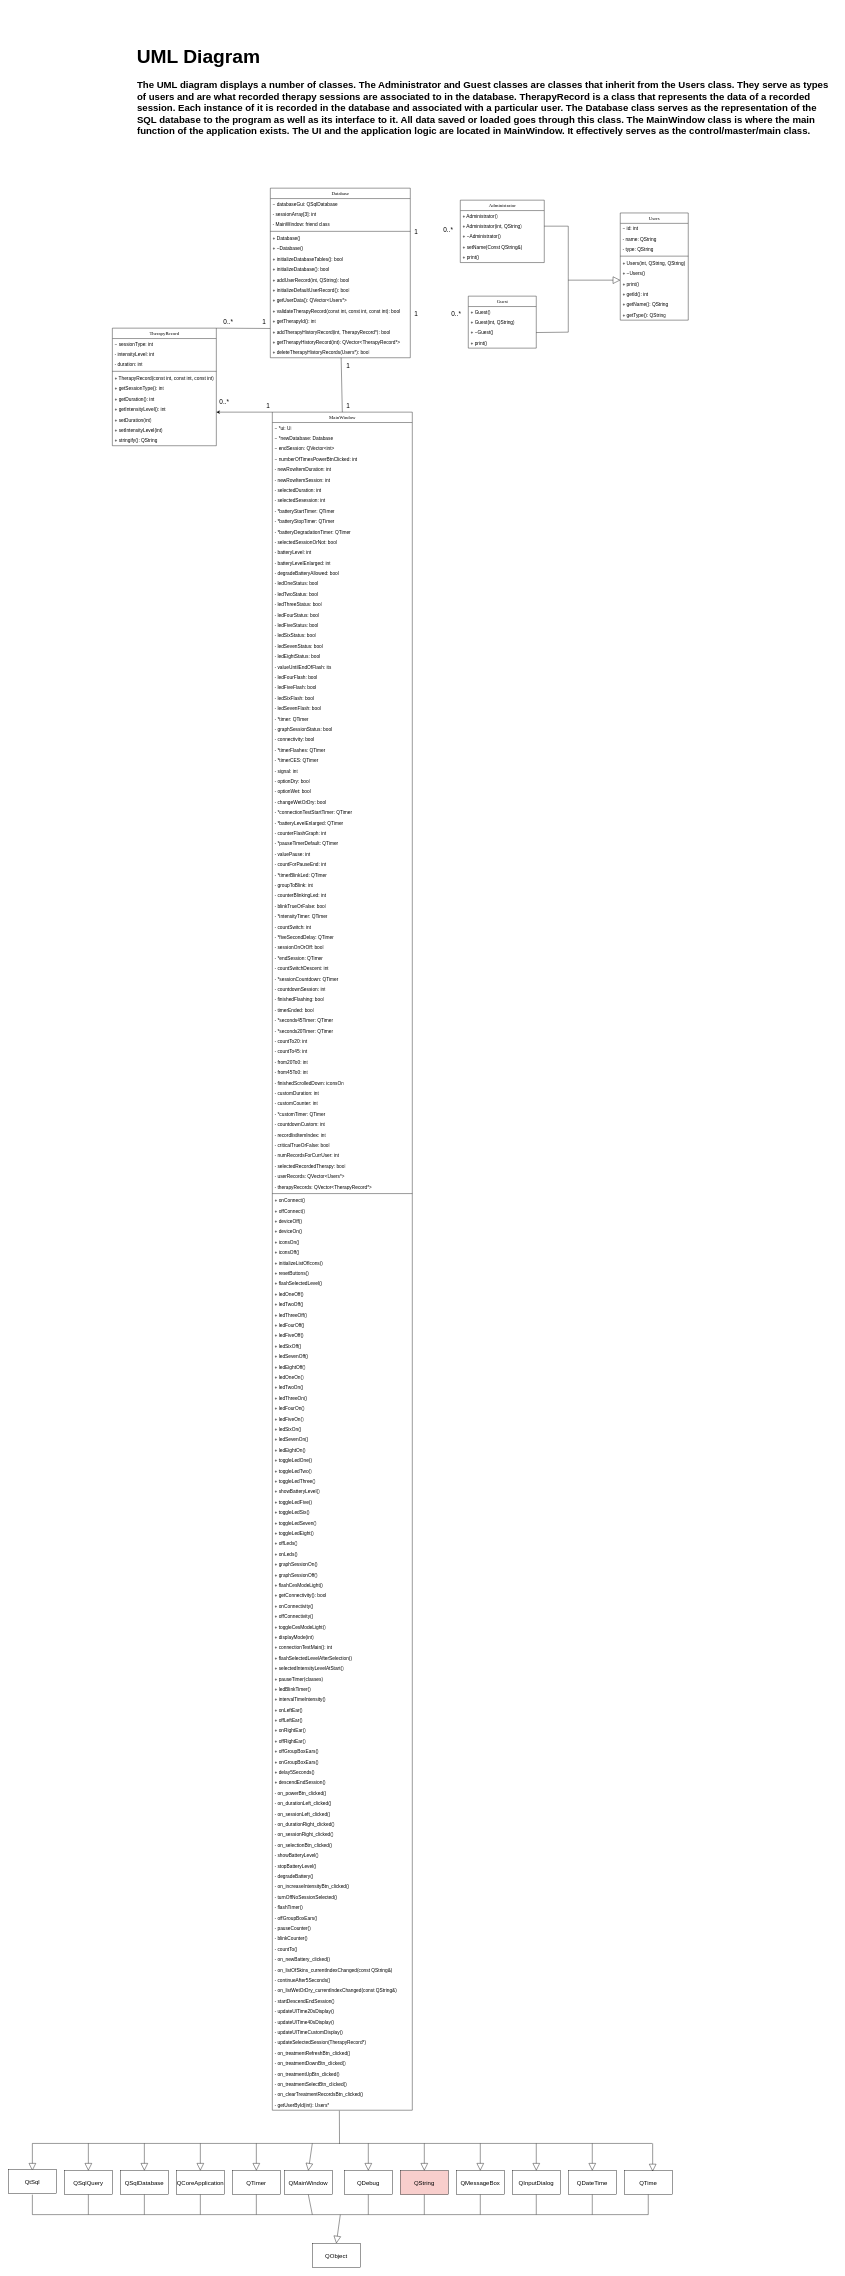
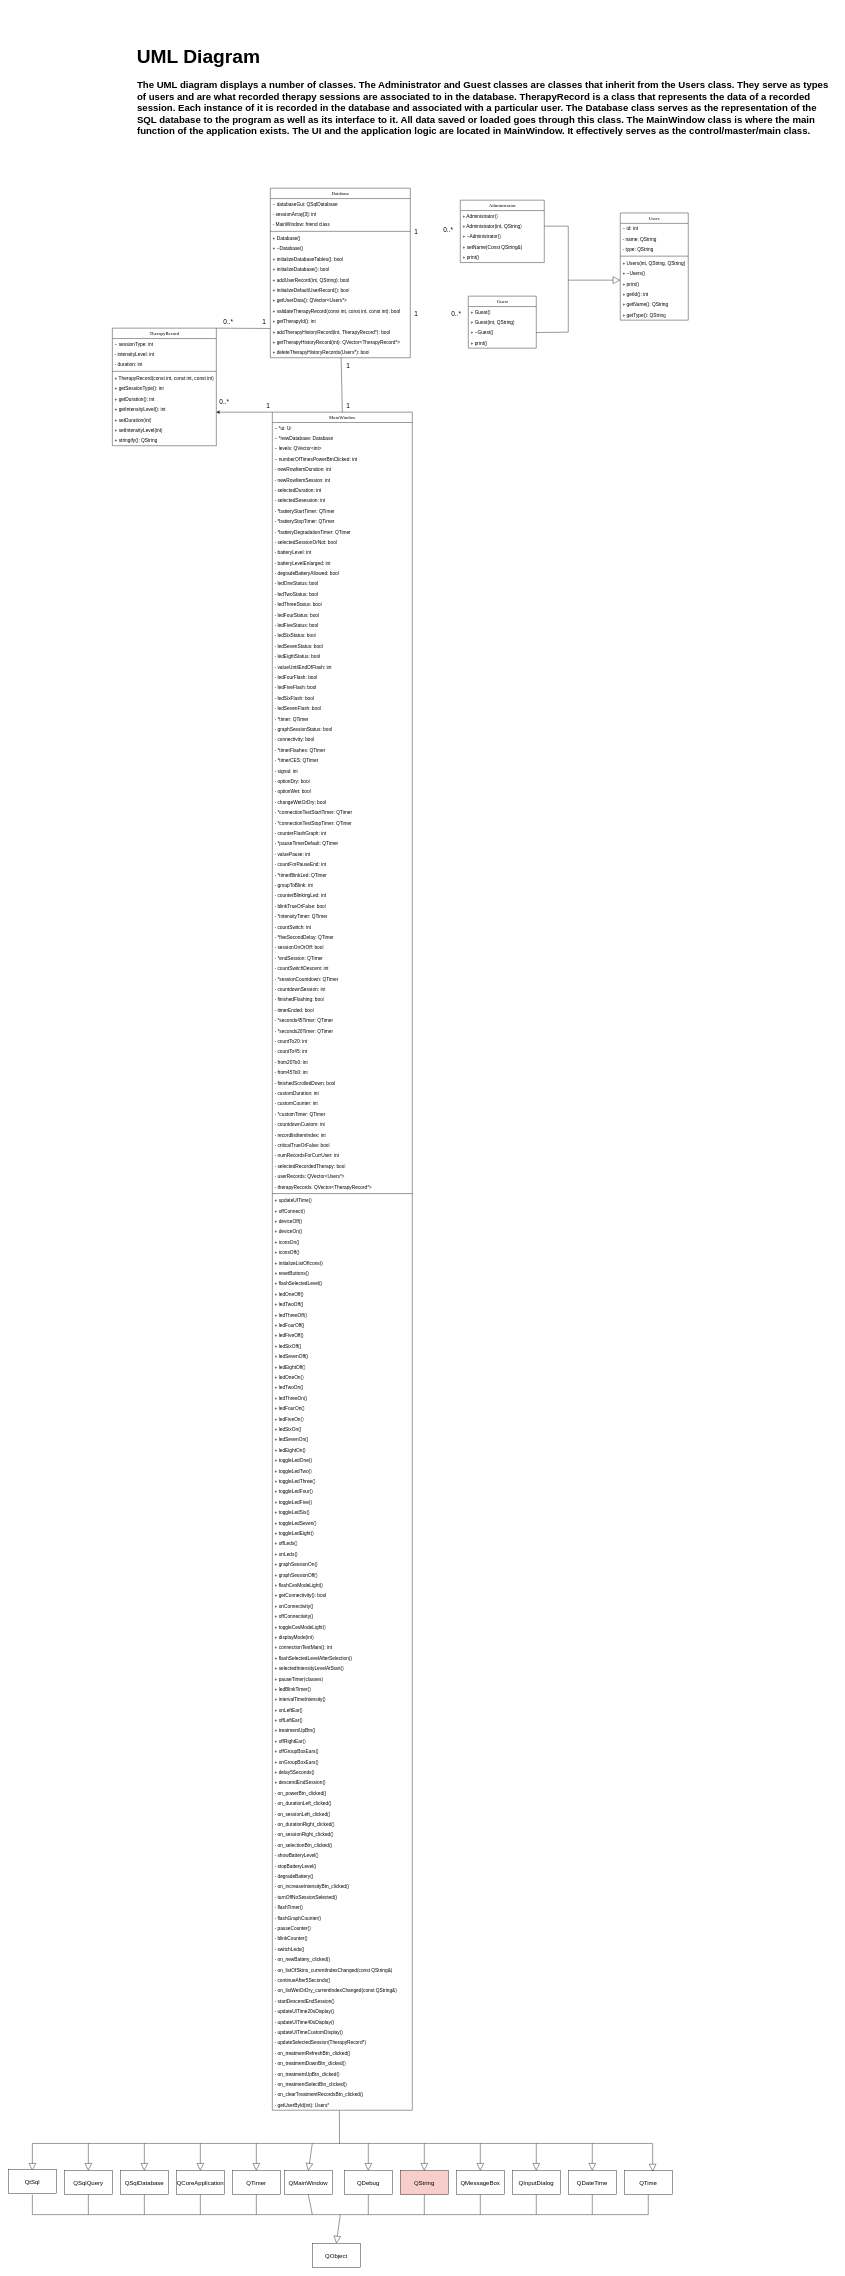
node "− endSession: QVector<int>": label "− endSession: QVector<int>" -> "− levels: QVector<int>"
node "- valueUntilEndOfFlash: its": label "- valueUntilEndOfFlash: its" -> "- valueUntilEndOfFlash: int"
node "- *batteryLevelEnlarged: QTimer": label "- *batteryLevelEnlarged: QTimer" -> "- *connectionTestStopTimer: QTimer"
node "- finishedScrolledDown: iconsOn": label "- finishedScrolledDown: iconsOn" -> "- finishedScrolledDown: bool"
node "+ onConnect()": label "+ onConnect()" -> "+ updateUITime()"
node "+ showBatteryLevel()": label "+ showBatteryLevel()" -> "+ toggleLedFour()"
node "+ onRightEar()": label "+ onRightEar()" -> "+ treatmentUpBtn()"
node "- offGroupBoxEars()": label "- offGroupBoxEars()" -> "- flashGraphCounter()"
node "- countTo()": label "- countTo()" -> "- switchLeds()"
